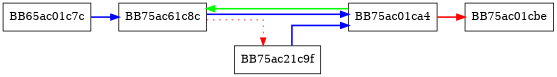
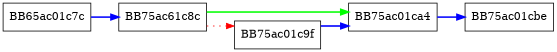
edge "BB75ac01ca4" -> "BB75ac61c8c": removed
edge "BB75ac61c8c" -> "BB75ac01ca4": color blue -> green
edge "BB75ac01ca4" -> "BB75ac01cbe": color red -> blue
node "BB75ac21c9f": label "BB75ac21c9f" -> "BB75ac01c9f"
